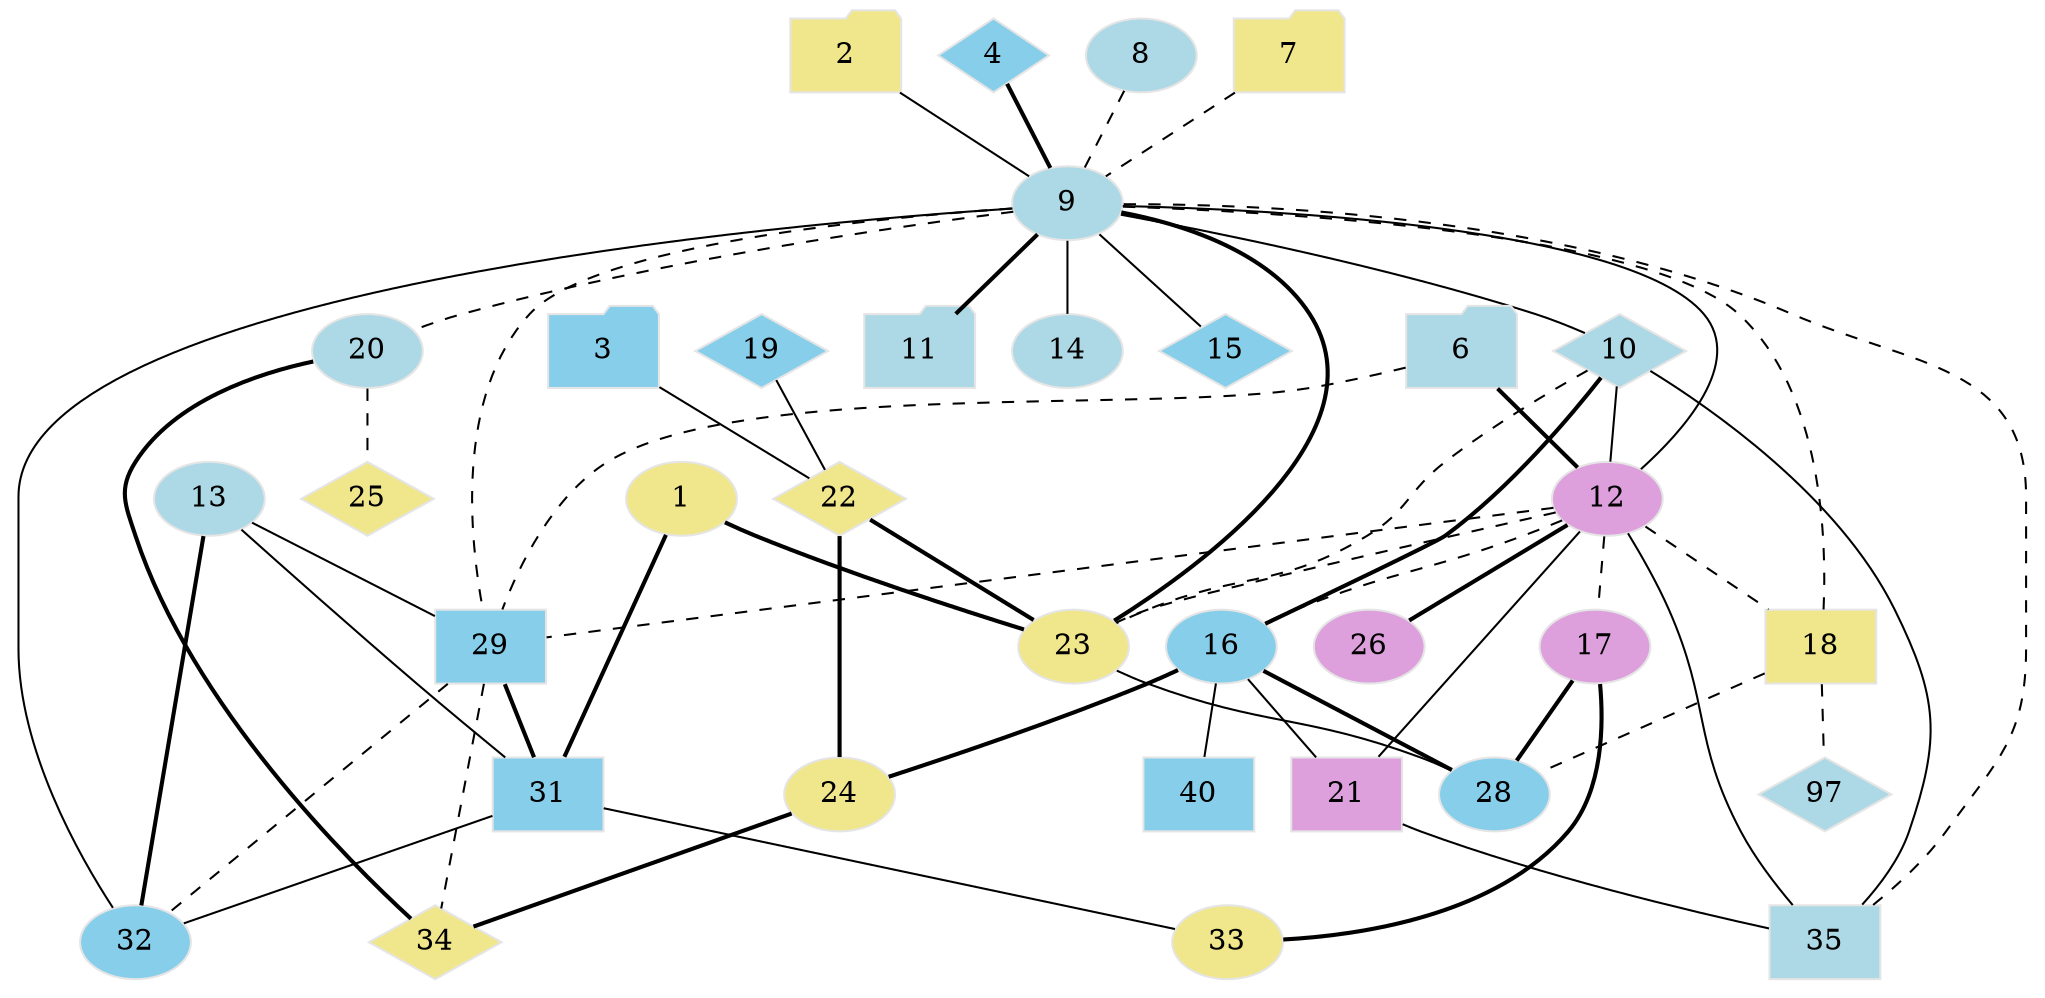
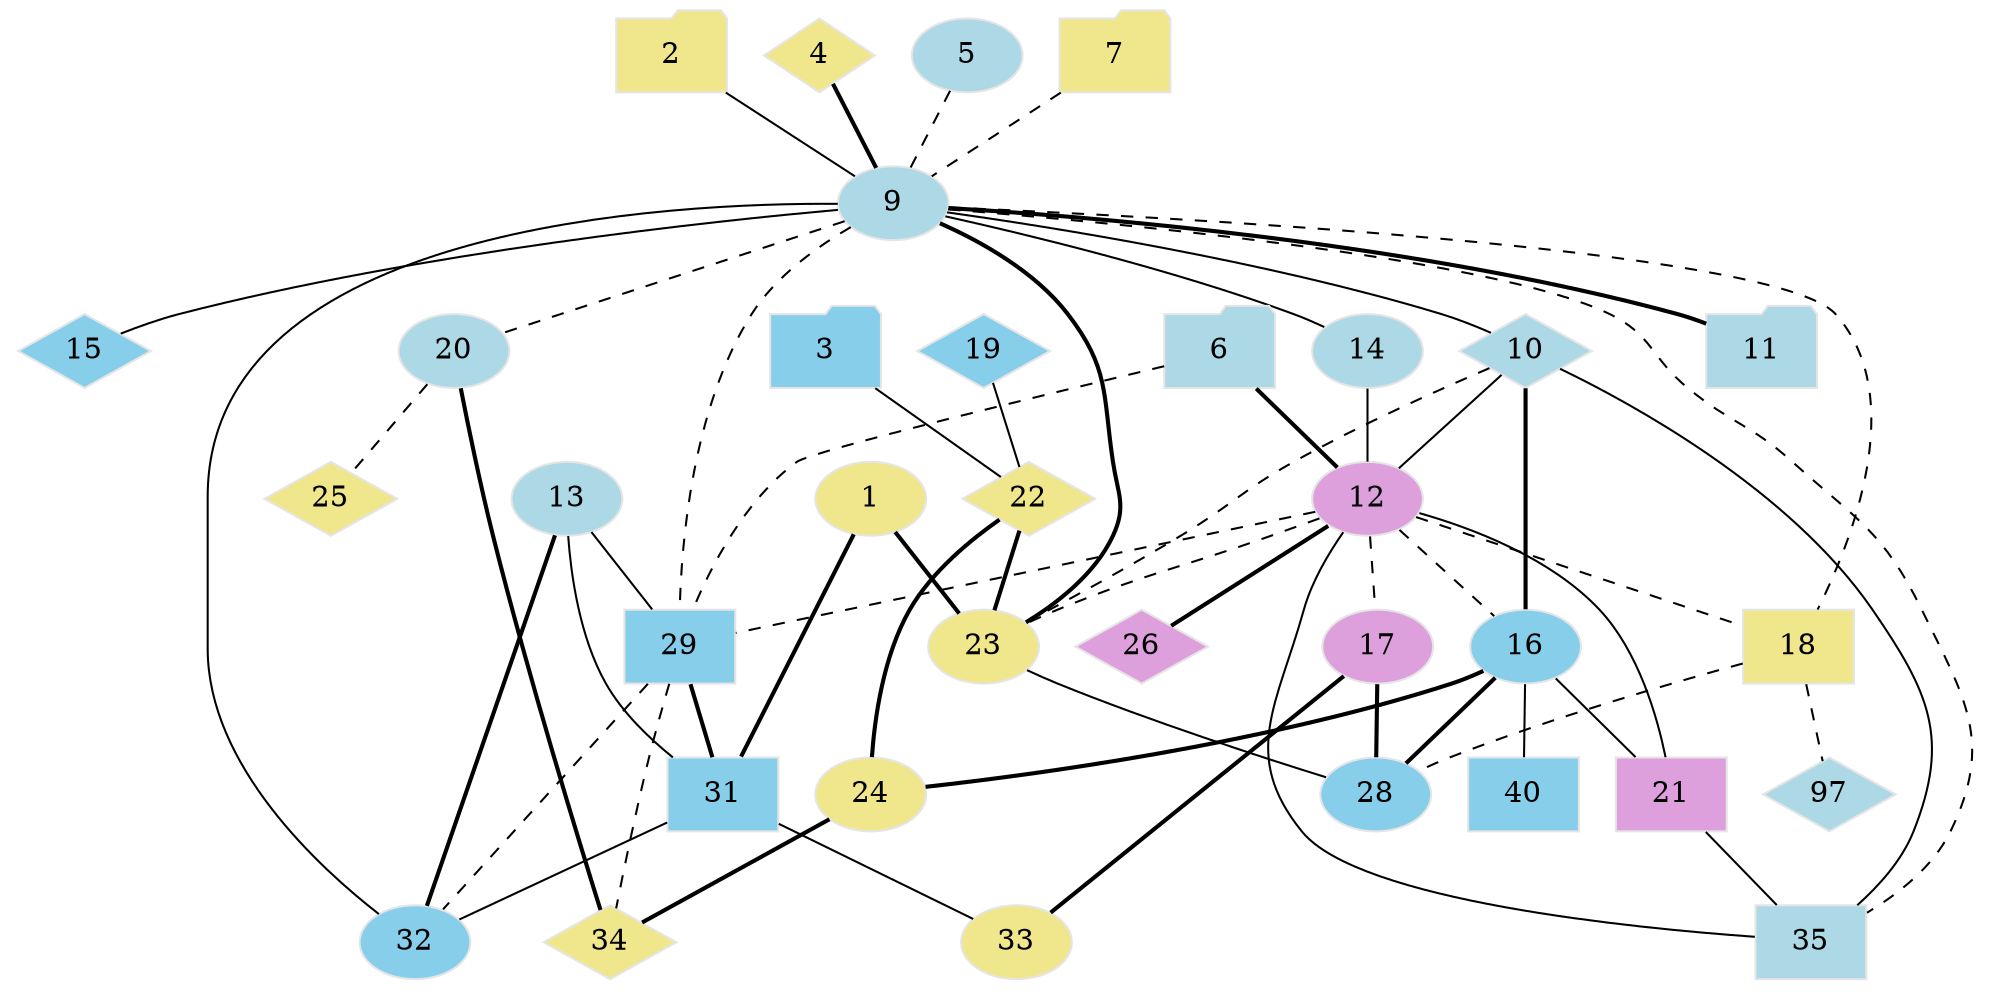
node "4": fillcolor skyblue -> khaki
node "8": label "8" -> "5"
edge "9" -- "12": now "14" -- "12"
node "26": shape ellipse -> diamond
